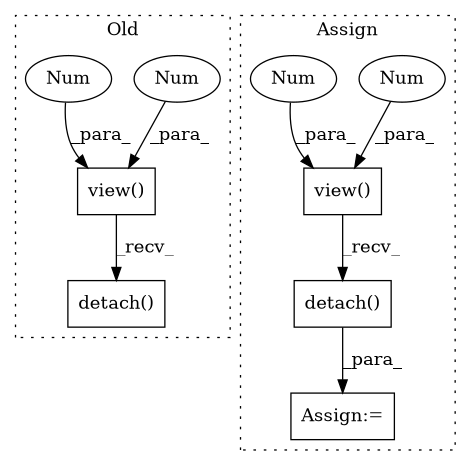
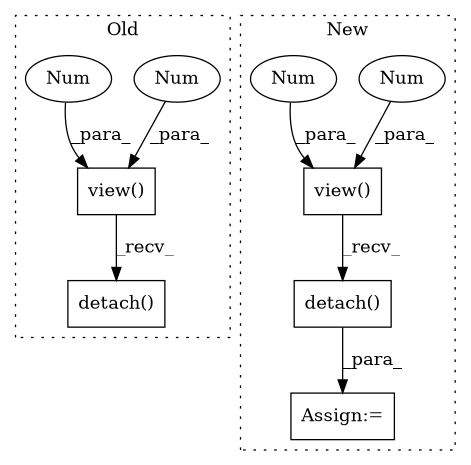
cluster "Assign": label "Assign" -> "New"
